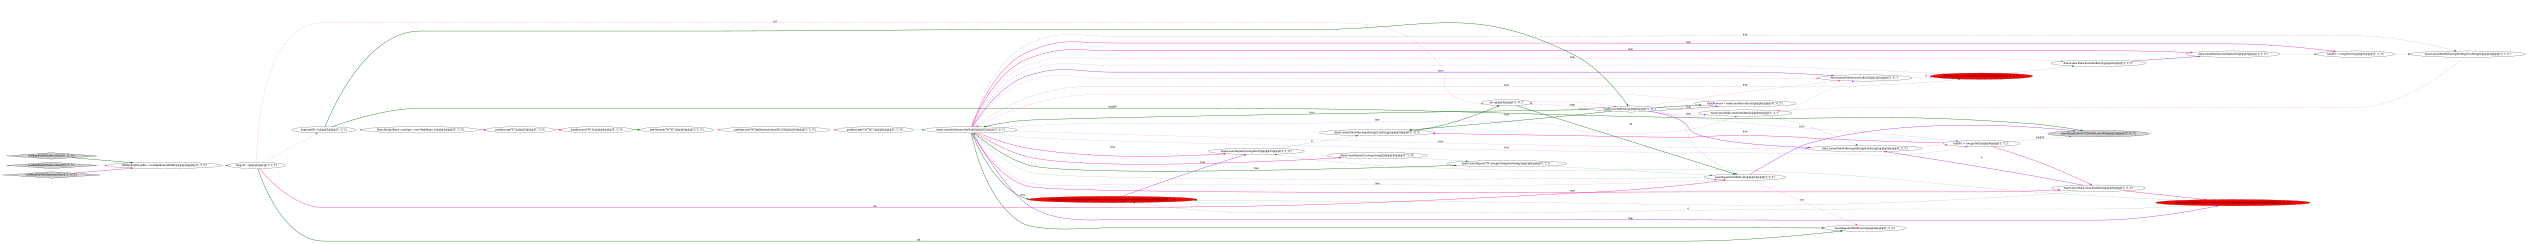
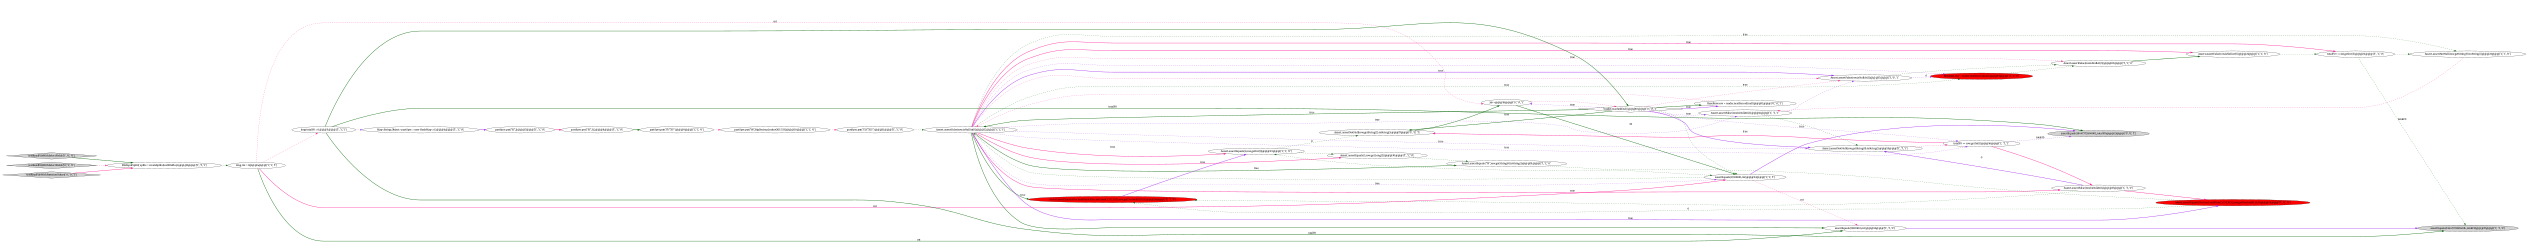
edge "Assert.assertFalse(row.isNullAt(3))@@@20@@@['1', '1', '0']" -> "Assert.assertFalse(row.isNullAt(5))@@@21@@@['1', '1', '0']": color purple -> darkgreen
edge "Assert.assertFalse(row.isNullAt(1))@@@13@@@['1', '0', '1']" -> "Assert.assertFalse(row.isNullAt(3))@@@20@@@['1', '1', '0']": added
edge "Assert.assertEquals(1,row.getInt(1))@@@29@@@['1', '1', '0']" -> "Assert.assertEquals(3,row.getLong(2))@@@30@@@['1', '1', '0']": added
node "assertEquals(1844737280400L,totalF0)@@@37@@@['1', '1', '0']": added
